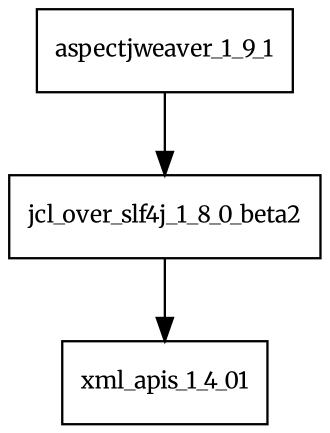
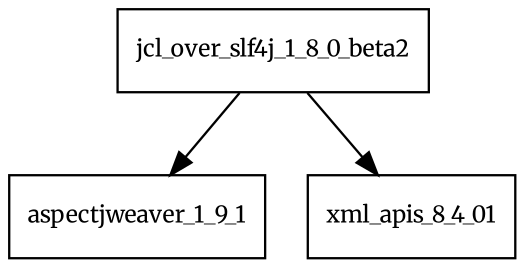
edge "aspectjweaver_1_9_1" -> "jcl_over_slf4j_1_8_0_beta2": reversed
node "xml_apis_1_4_01": label "xml_apis_1_4_01" -> "xml_apis_8_4_01"
